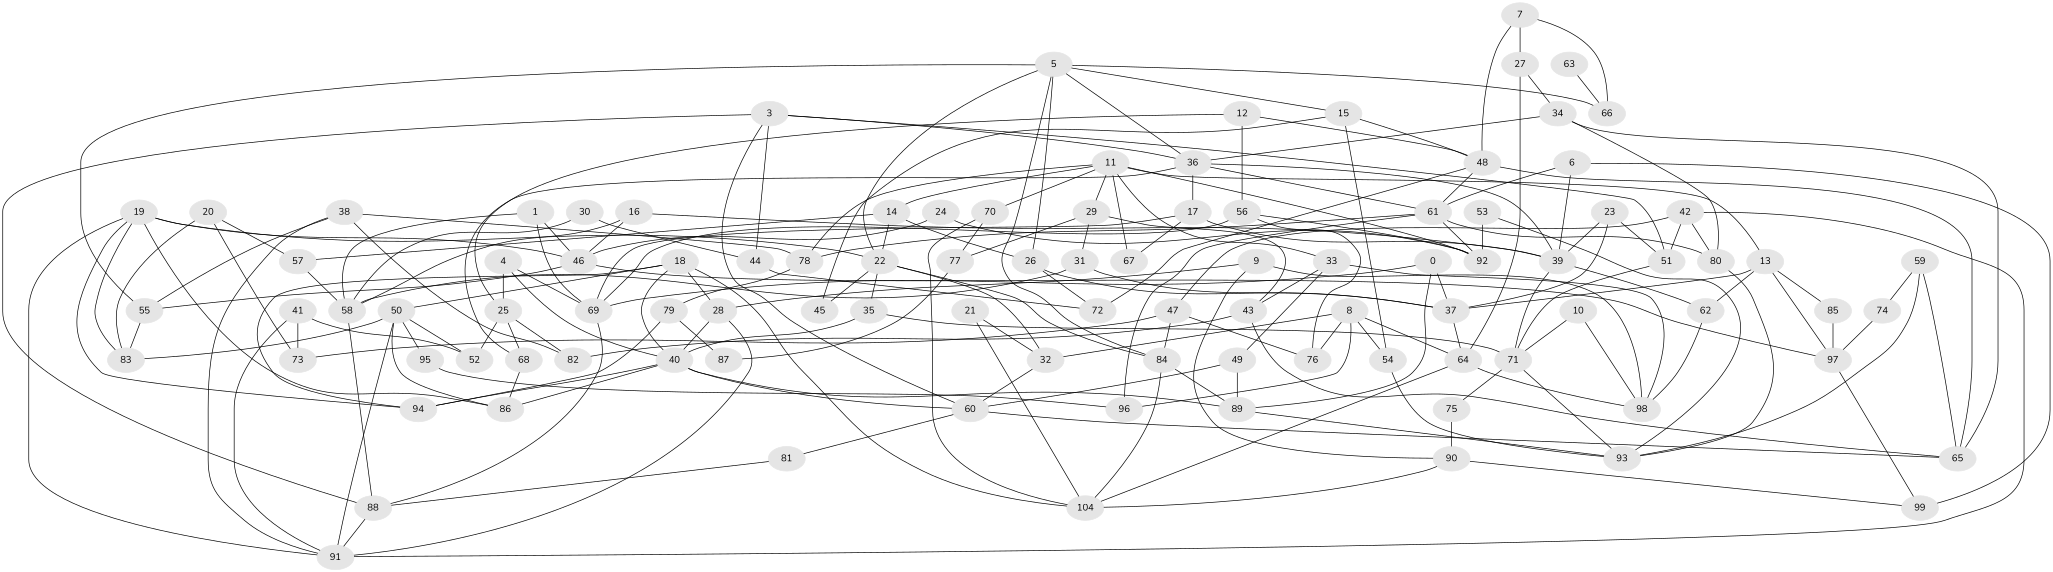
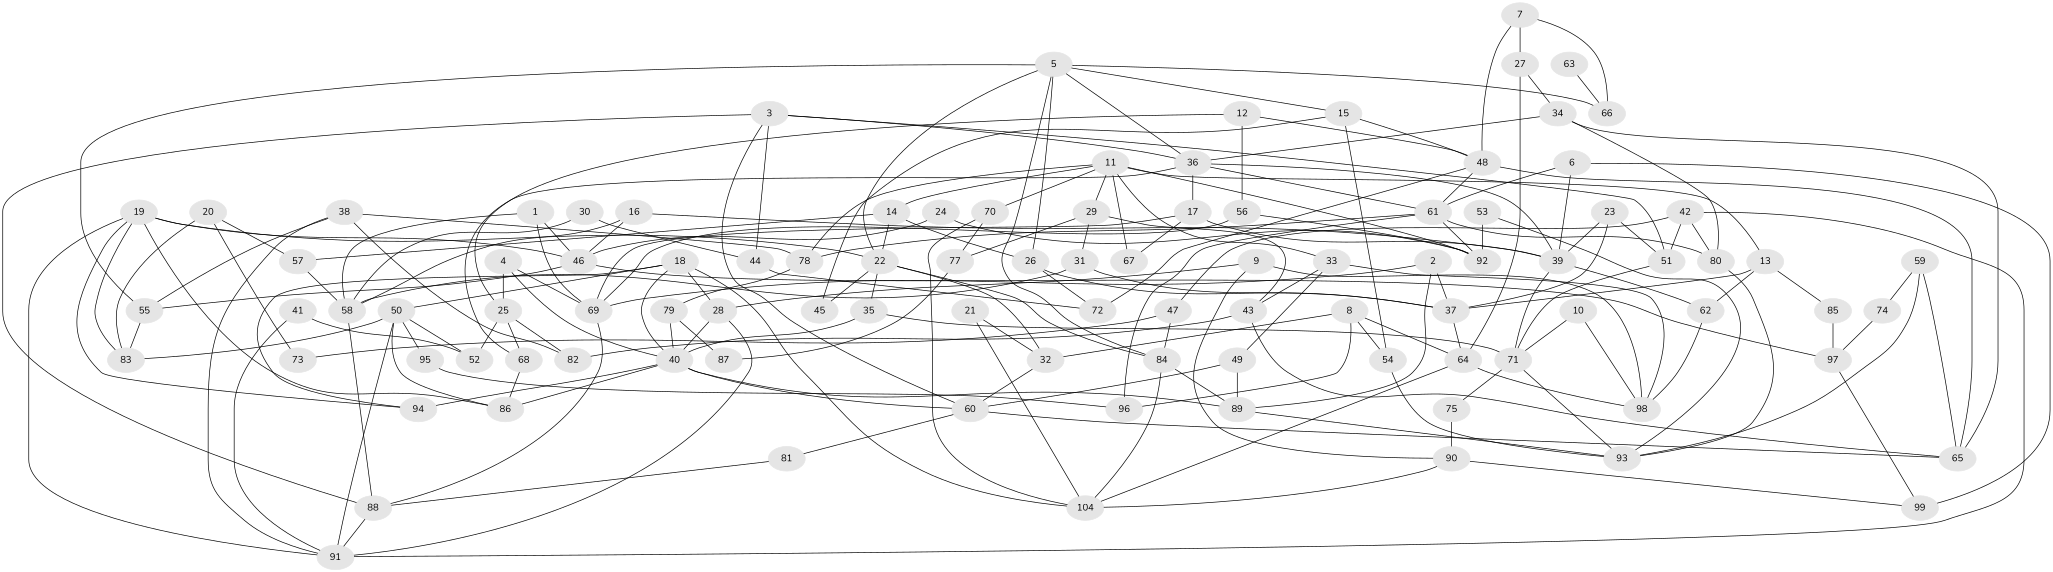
node "0": label "0" -> "2"
edge "13" -- "97": removed
edge "41" -- "73": removed
node "76": removed
edge "79" -- "94": now "79" -- "40"
